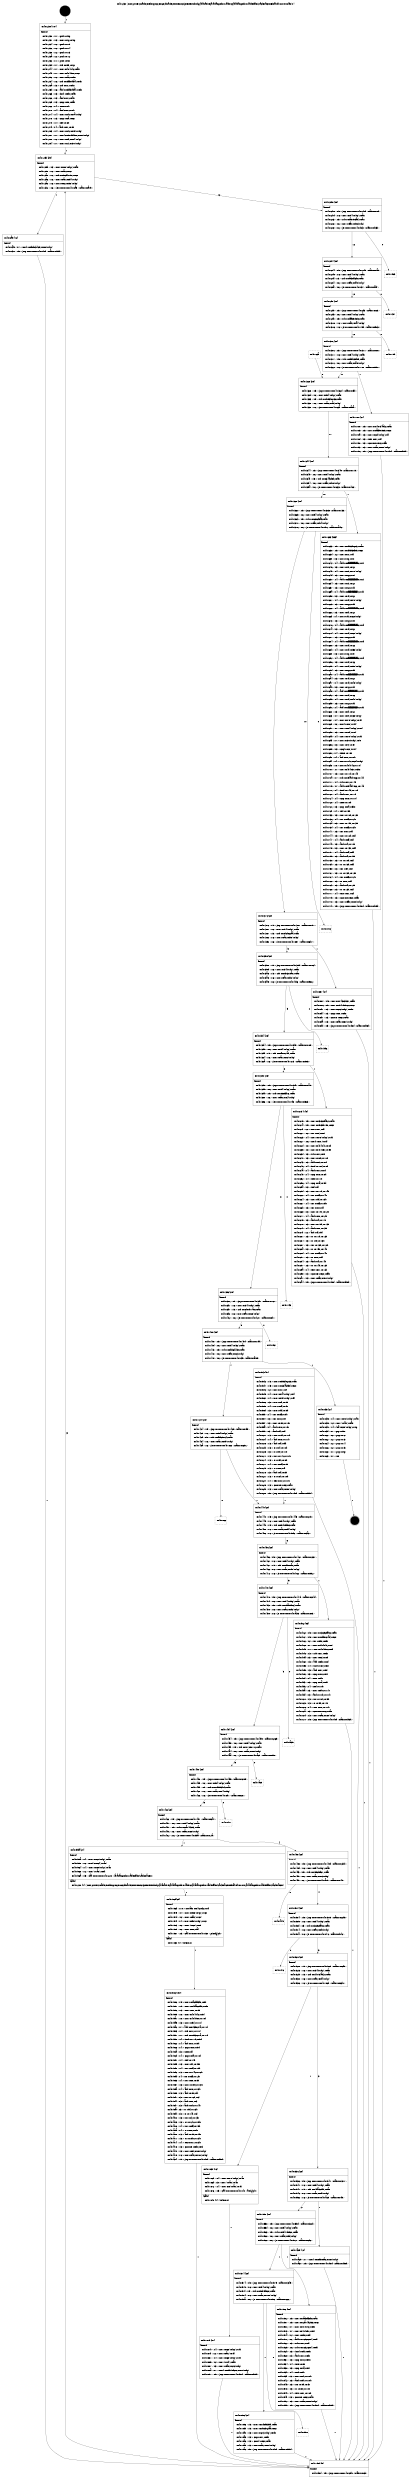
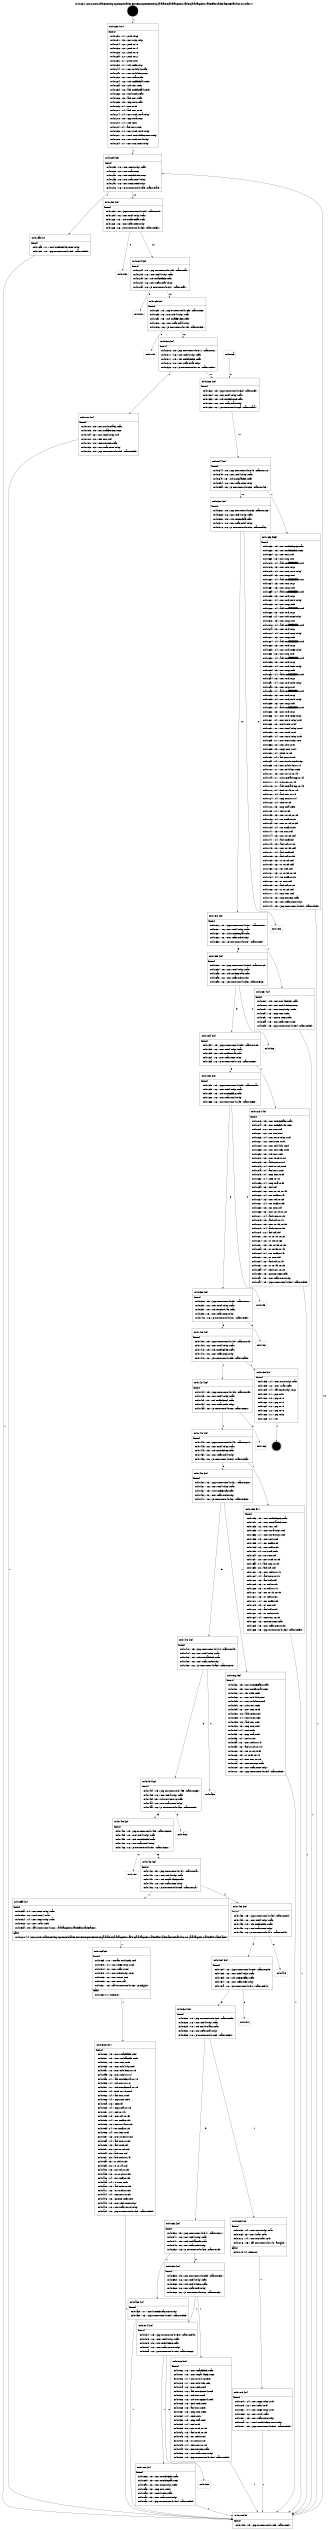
edge "0x4015d2 [97]" -> "0x401440 [28]": reversed
